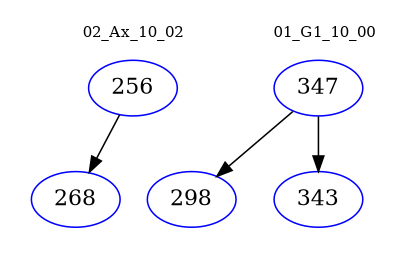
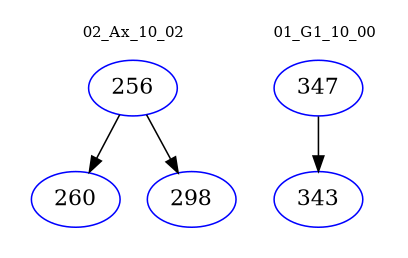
edge "347" -> "298": now "256" -> "298"
node "268": label "268" -> "260"
